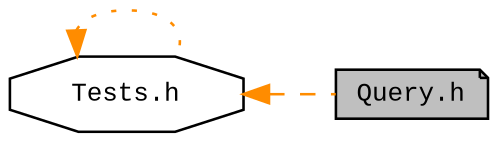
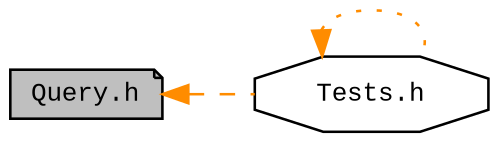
edge "Query.h" -> "Tests.h": reversed
